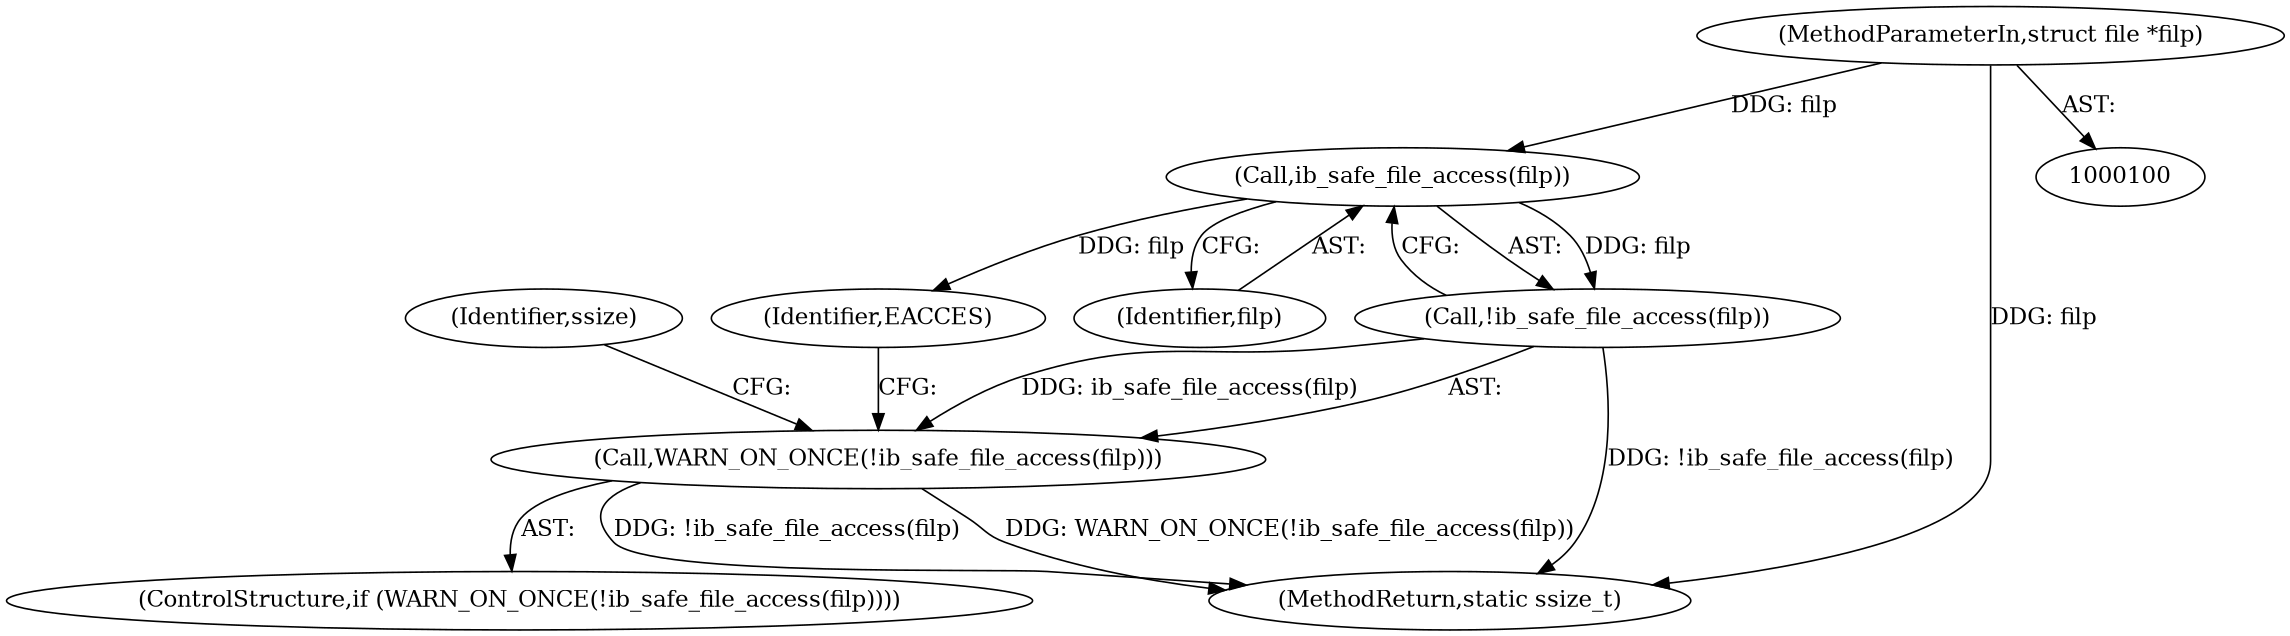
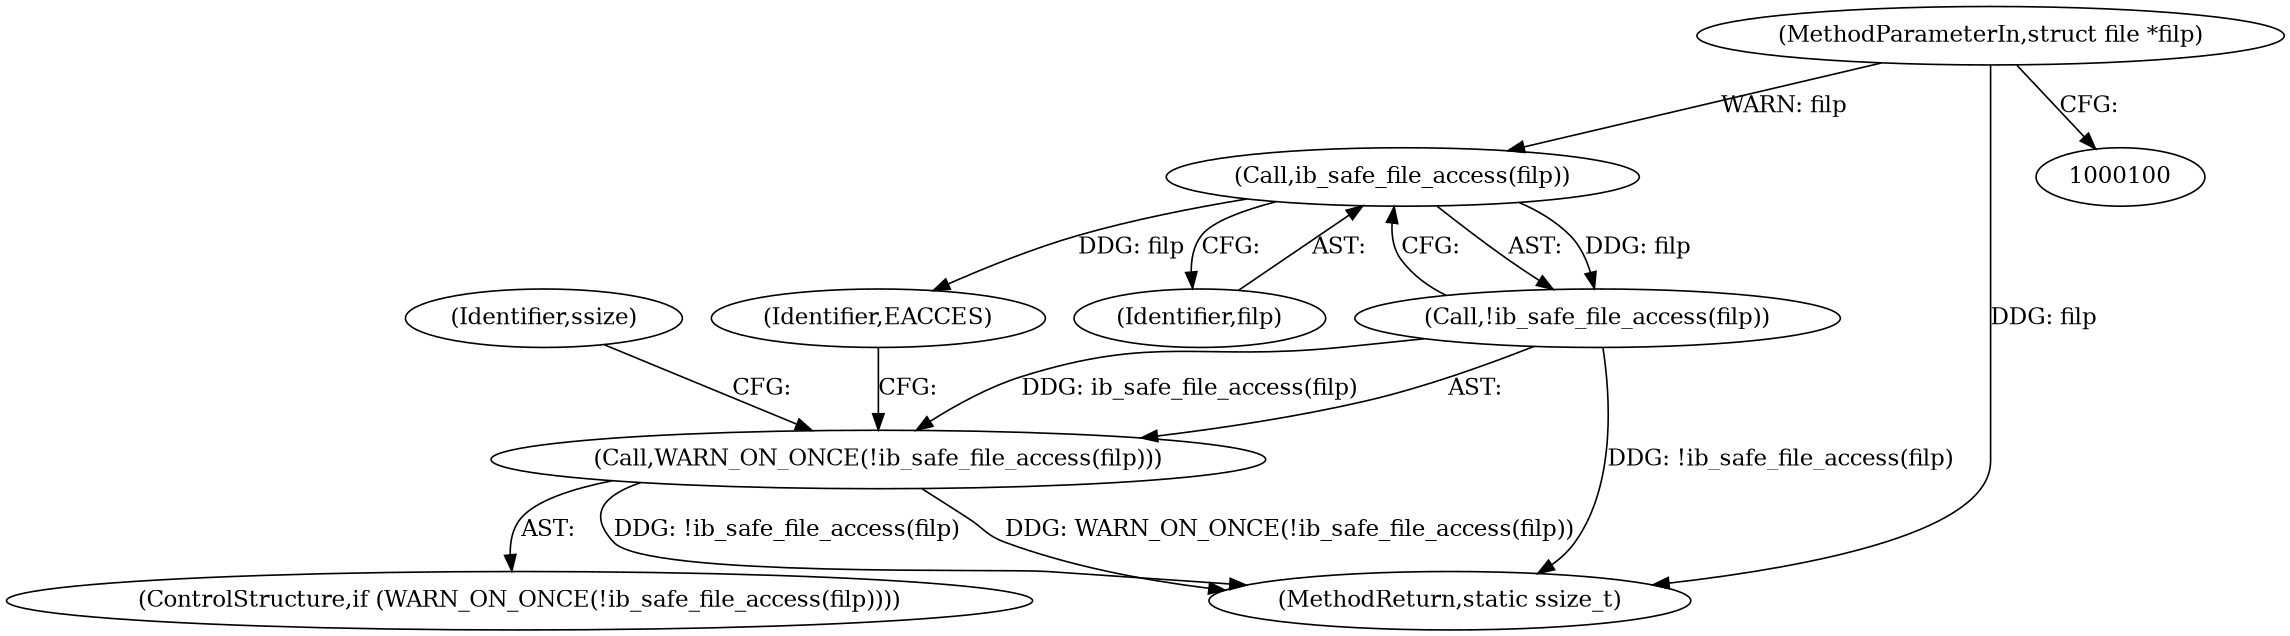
edge "(MethodParameterIn,struct file *filp)" -> "(Call,ib_safe_file_access(filp))": label "DDG: filp" -> "WARN: filp"
edge "(MethodParameterIn,struct file *filp)" -> "1000100": label "AST: " -> "CFG: "
